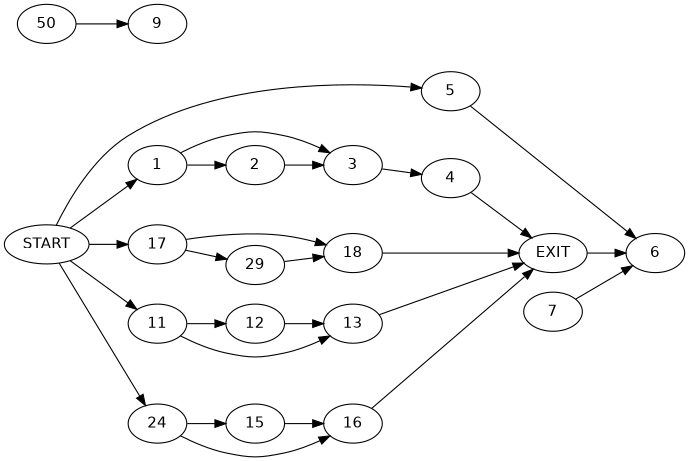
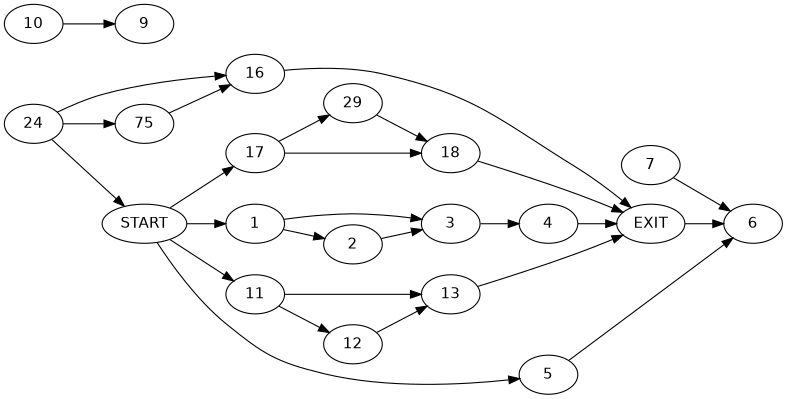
node "50": label "50" -> "10"
edge "START" -> "24": reversed
node "15": label "15" -> "75"
